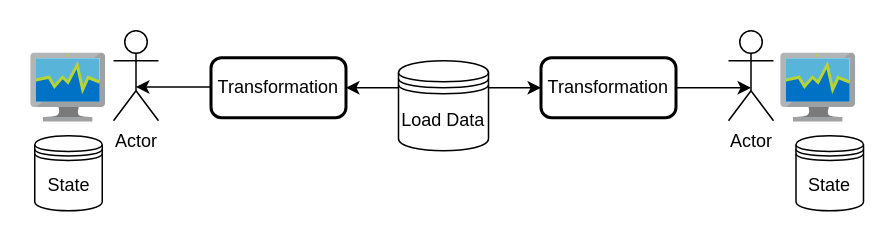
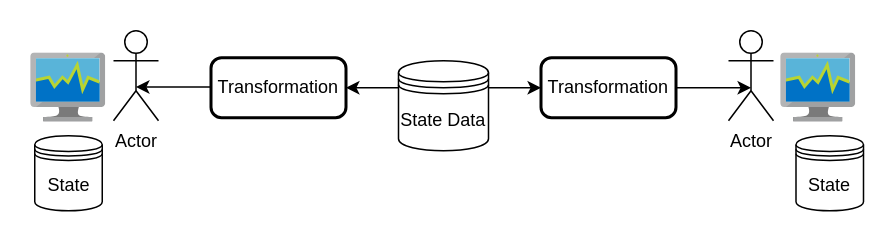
node "Load Data": label "Load Data" -> "State Data"
